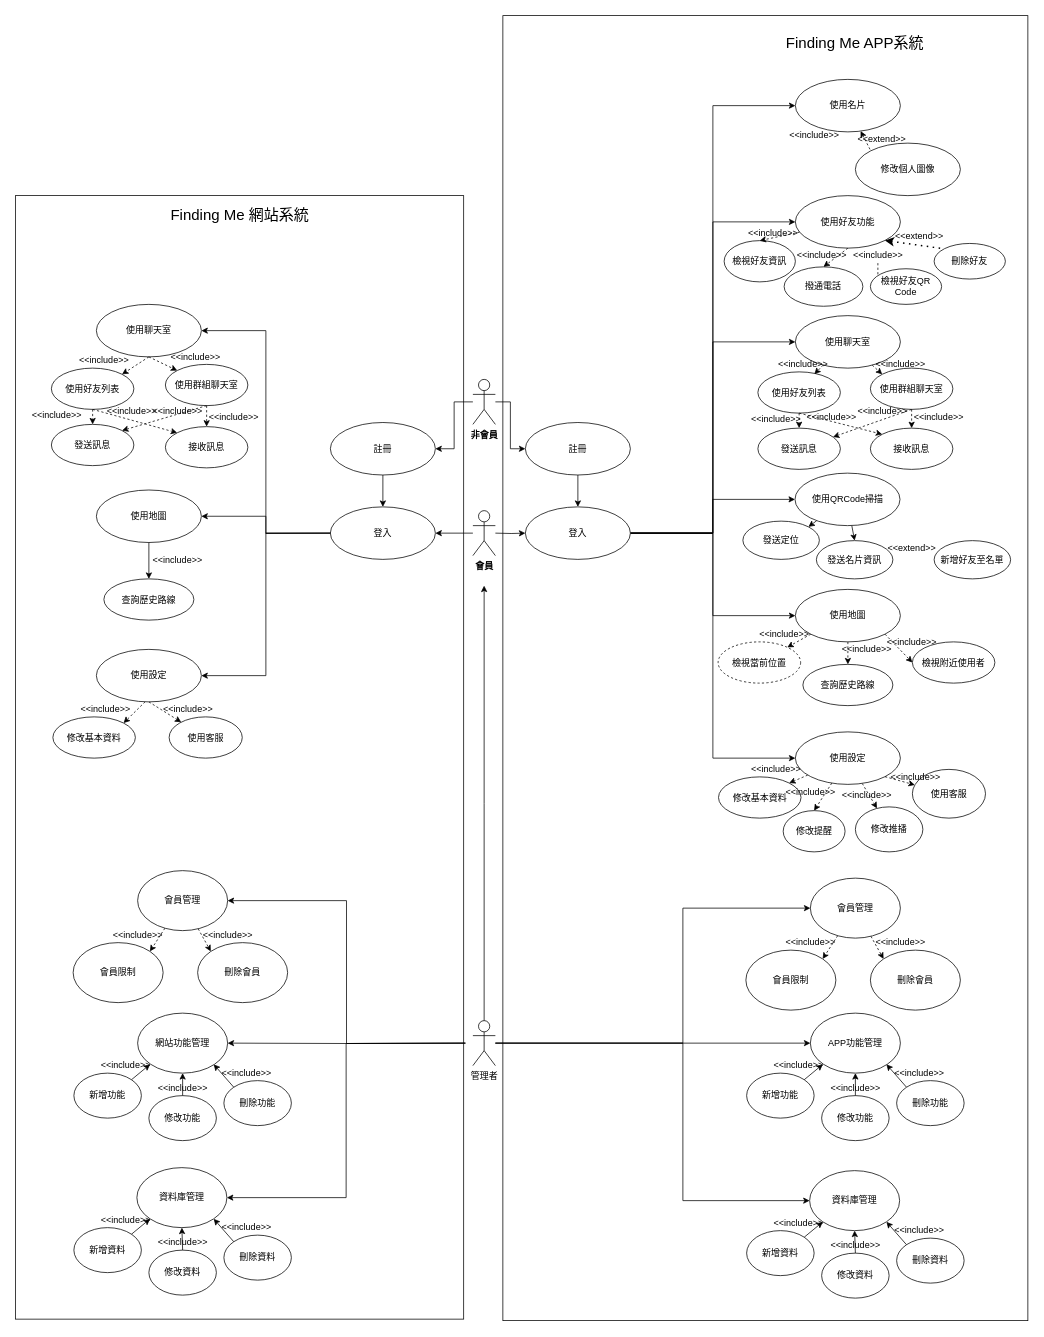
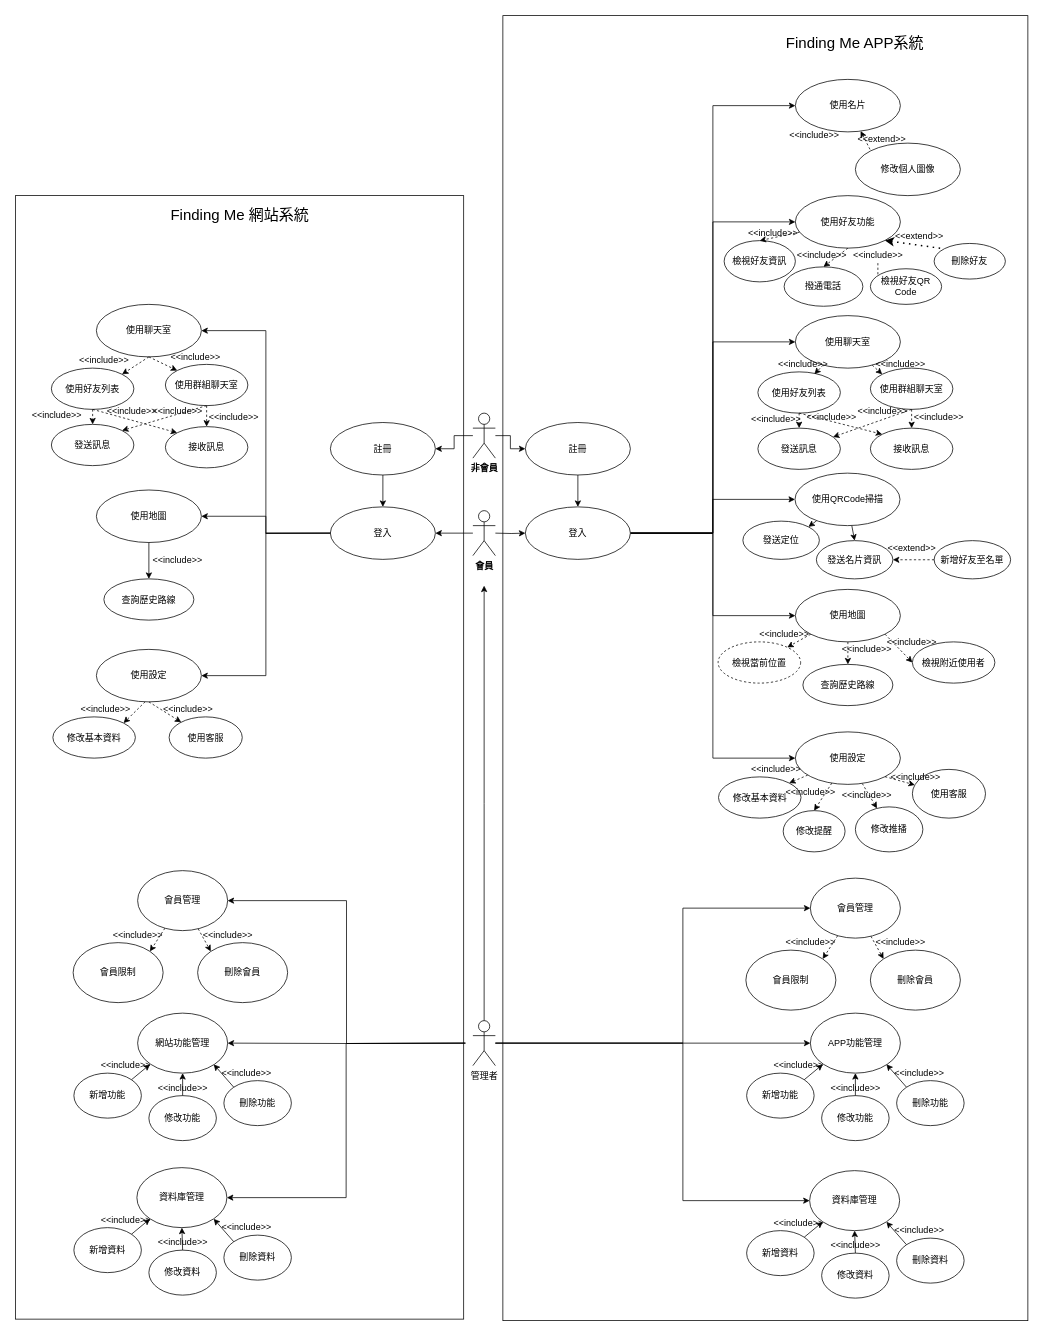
node "非會員": moved (484, 402) -> (484, 435)
edge "新增好友至名單" -> "發送名片資訊": added
